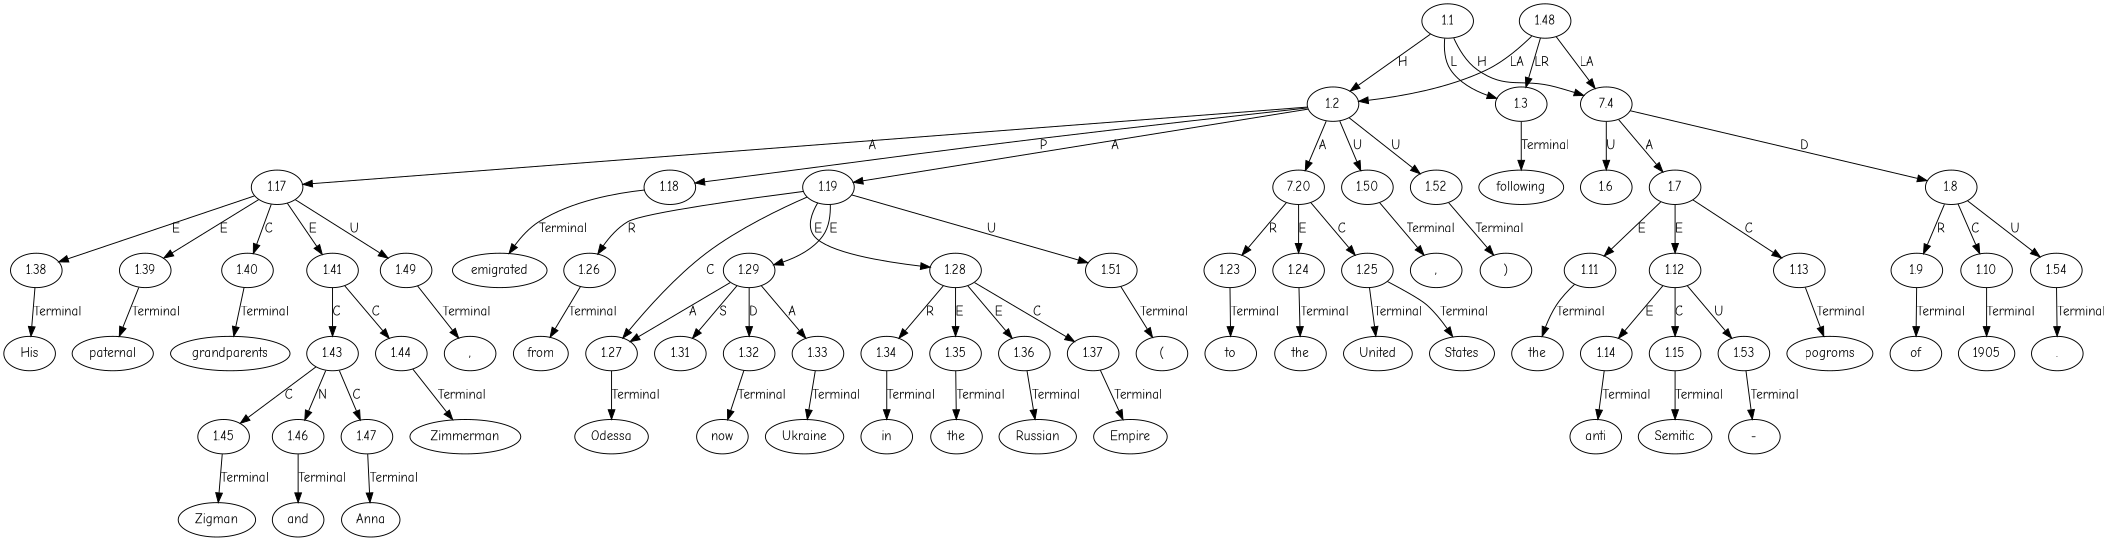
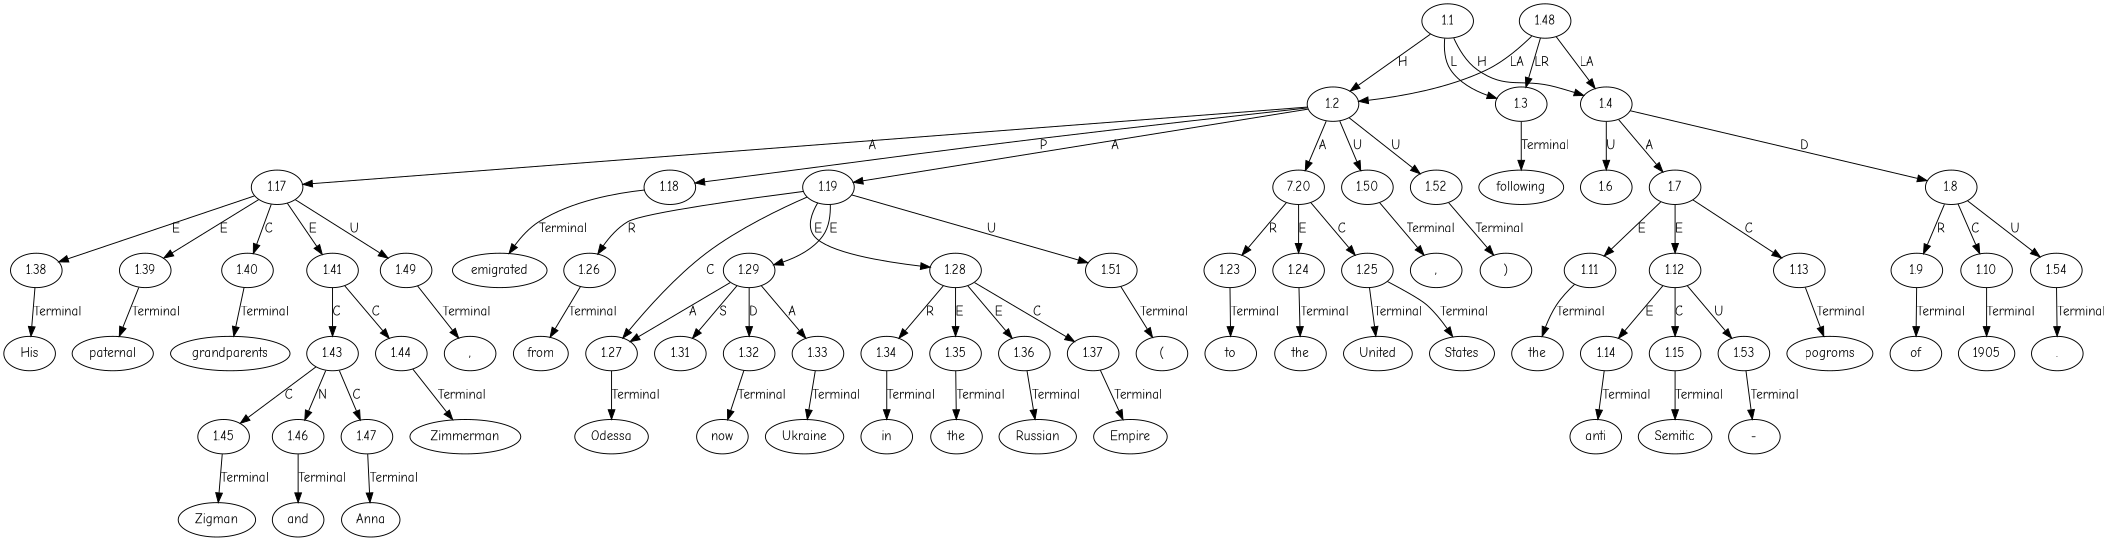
node "7.4": label "7.4" -> "1.4"
